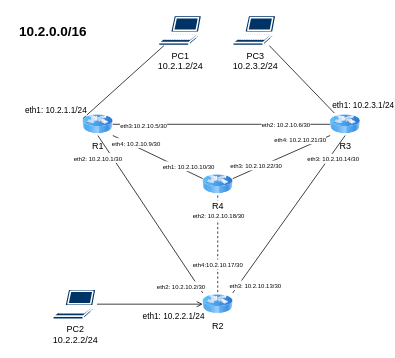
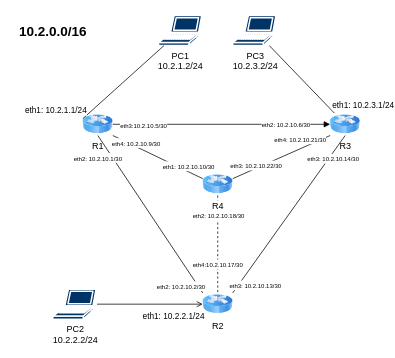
edge "R1" -- "R3": arrowhead none -> block
